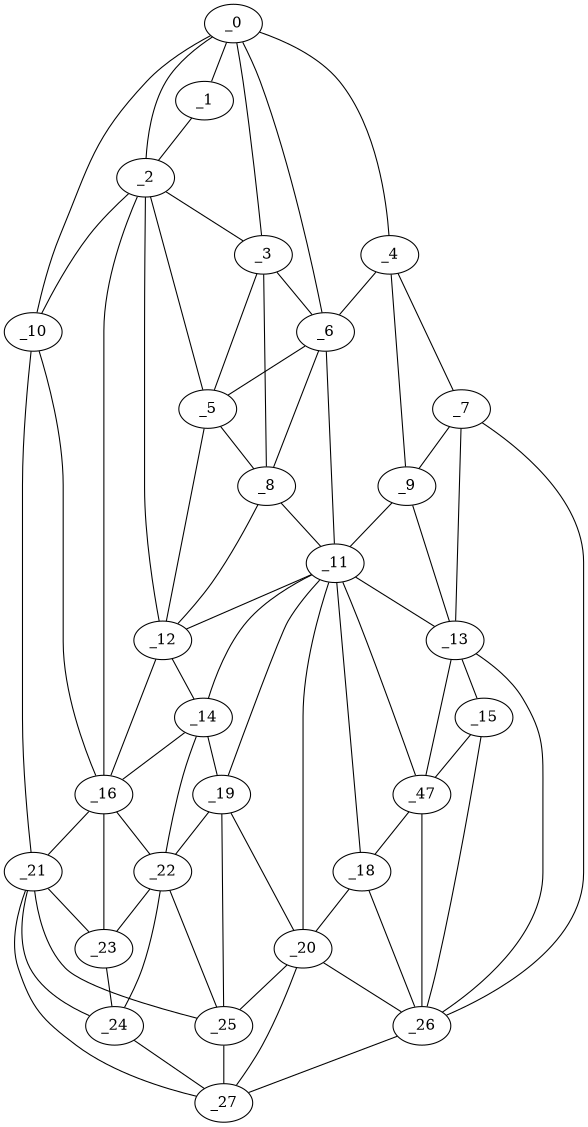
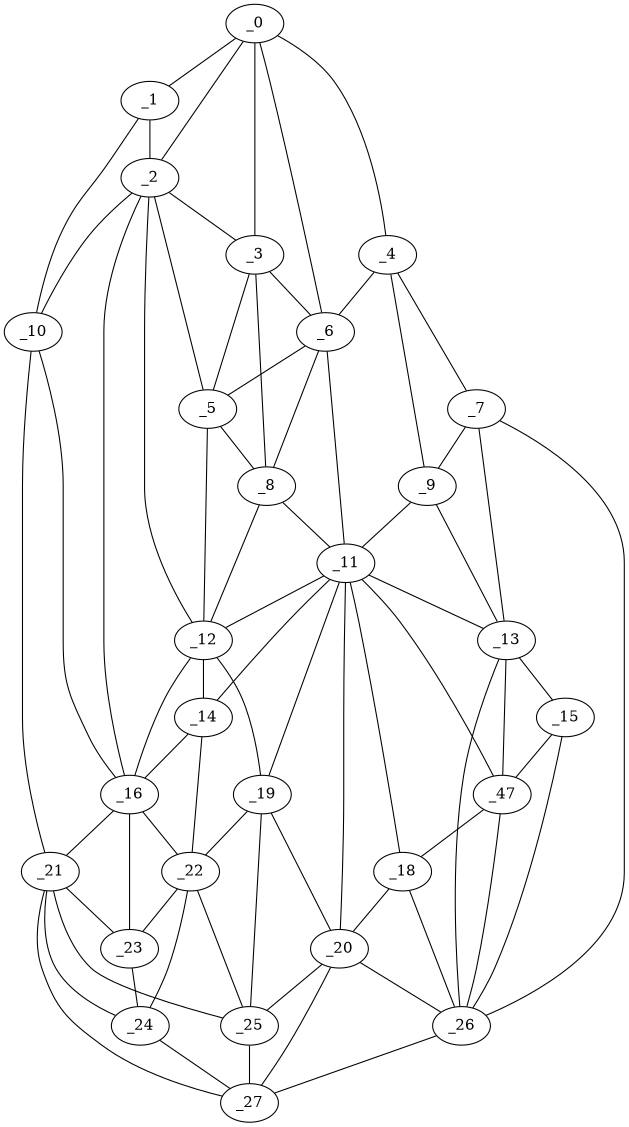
edge "_0" -- "_10": now "_1" -- "_10"
edge "_14" -- "_19": now "_12" -- "_19"
